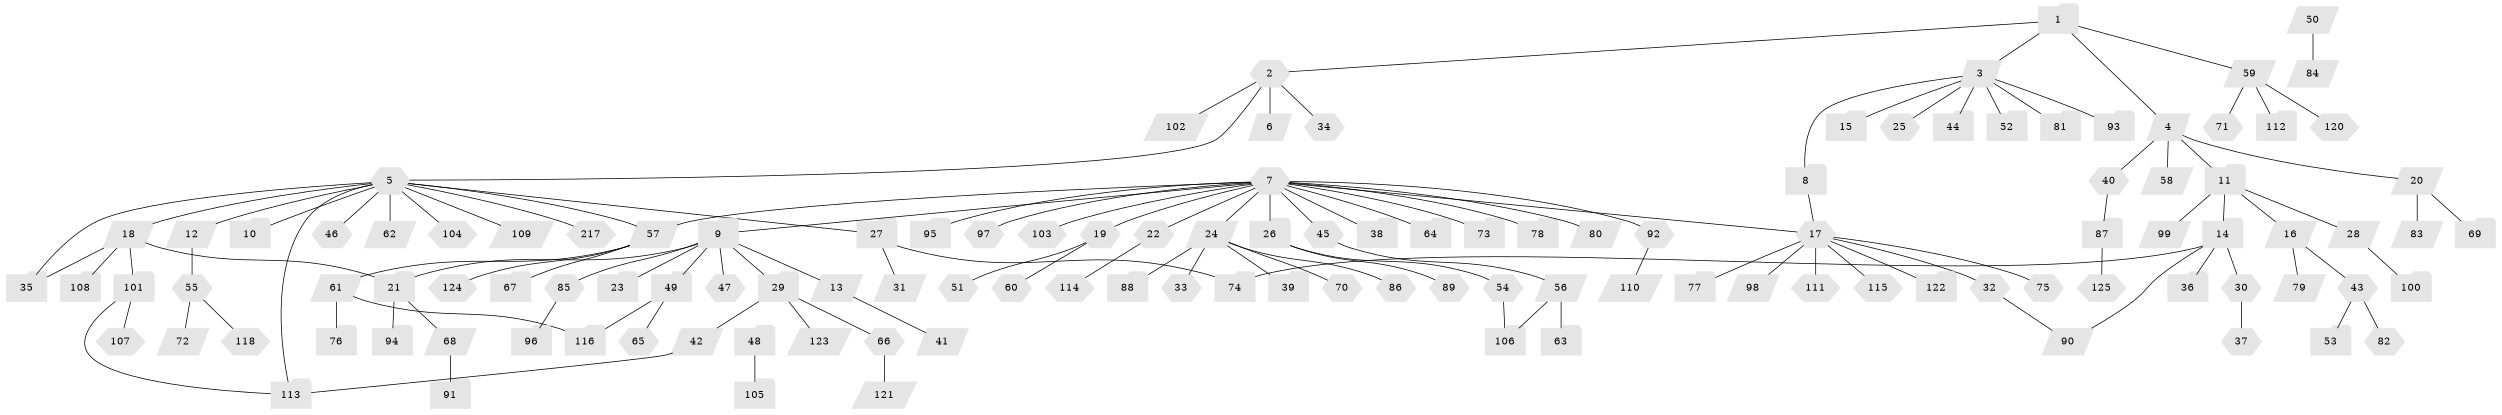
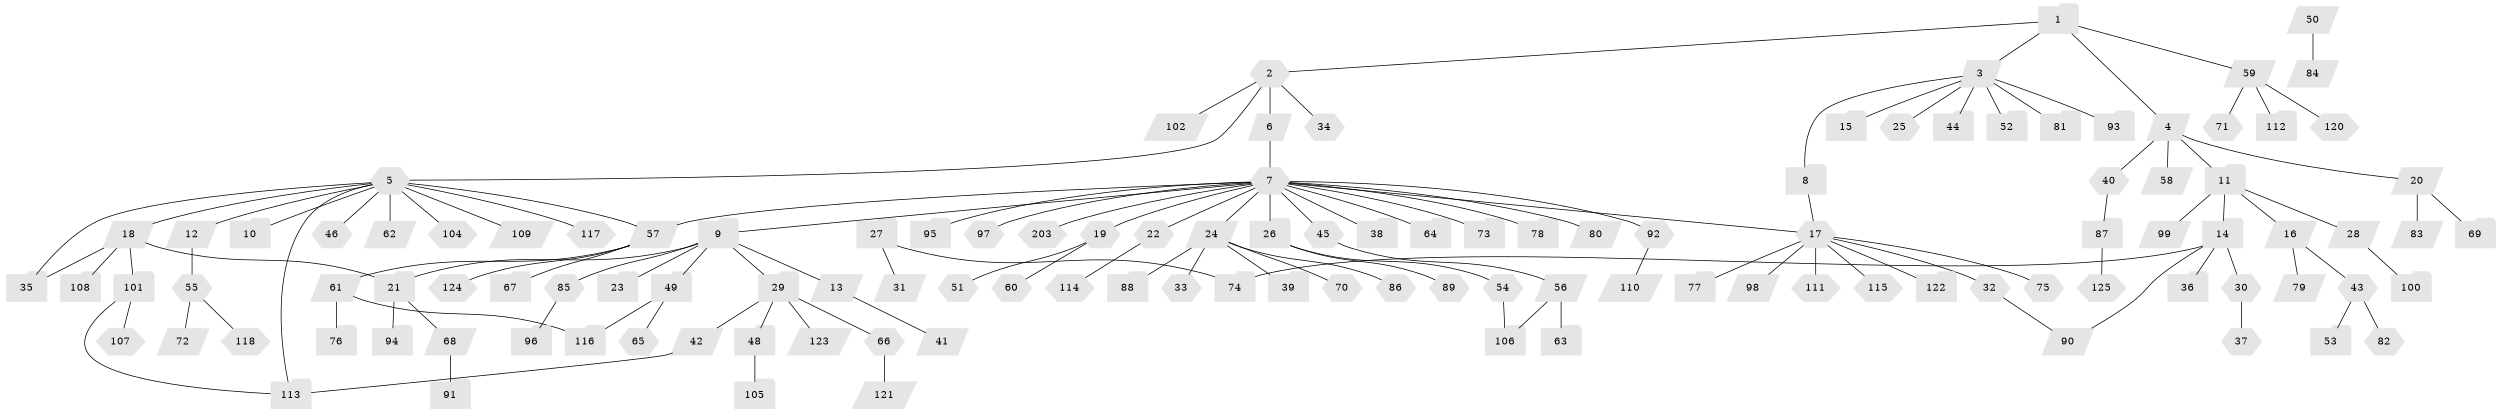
edge "6" -- "7": added
edge "5" -- "27": removed
node "217": label "217" -> "117"
node "103": label "103" -> "203"
node "47": removed
edge "29" -- "48": added
